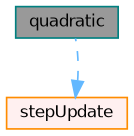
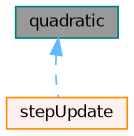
edge "quadratic" -> "stepUpdate": reversed
